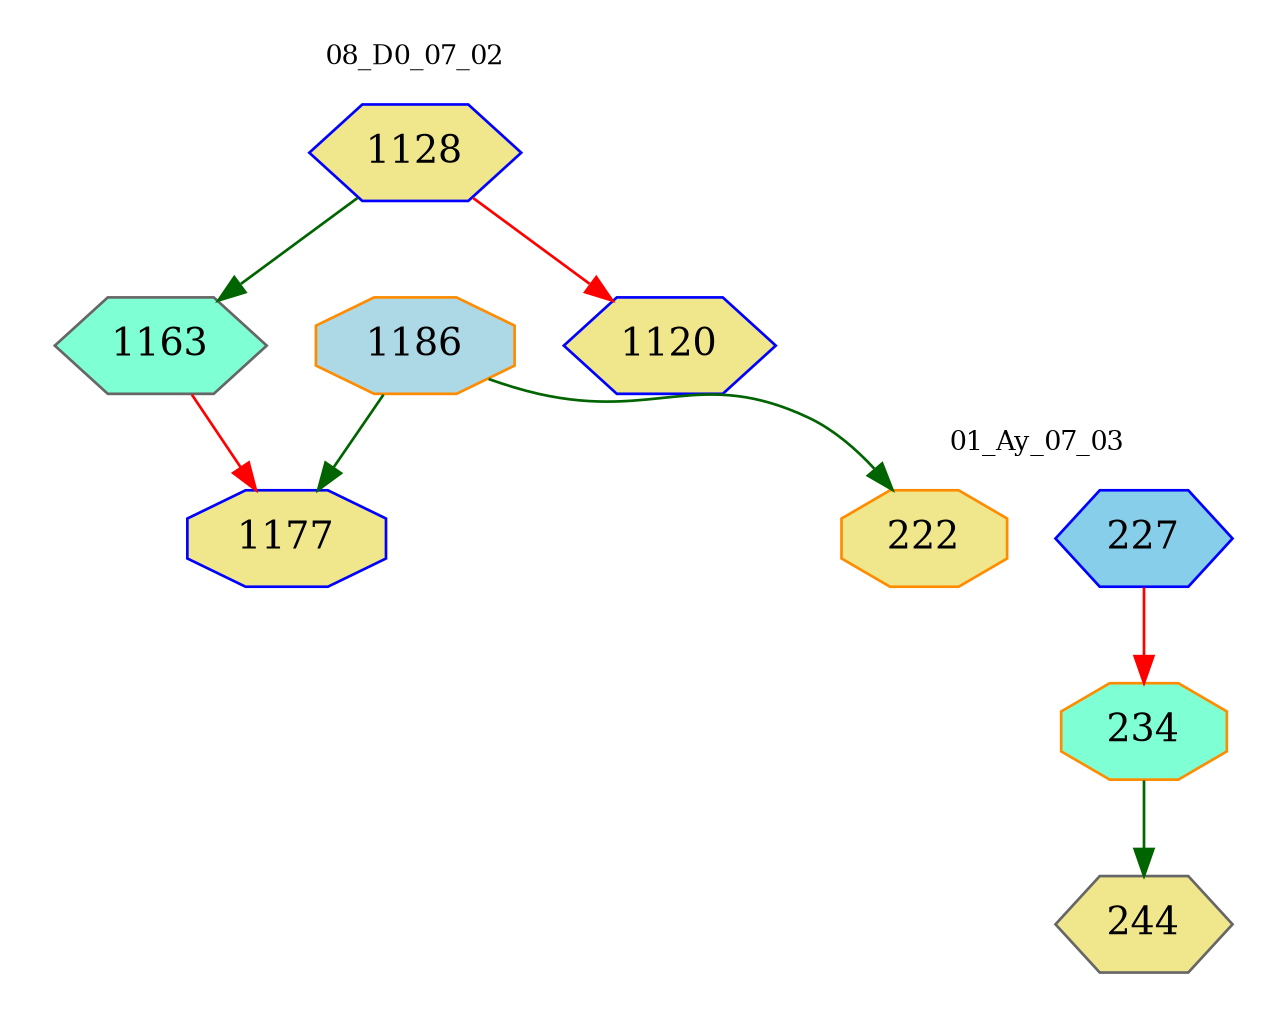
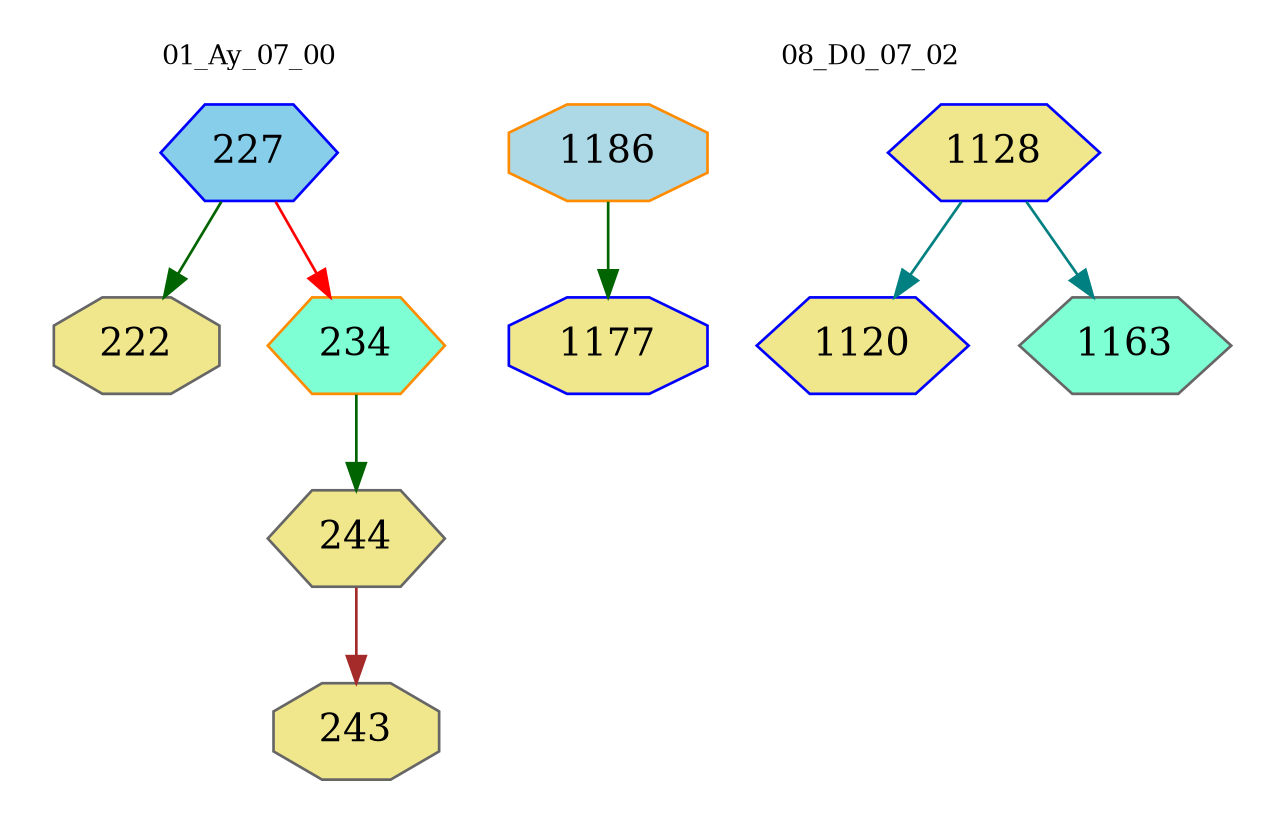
edge "1128" -> "1163": color darkgreen -> teal
edge "1128" -> "1120": color red -> teal
edge "1186" -> "222": now "227" -> "222"
edge "1163" -> "1177": removed
cluster "01_Ay_07_03": label "01_Ay_07_03" -> "01_Ay_07_00"
node "222": color darkorange -> gray40
node "243": added
node "234": shape octagon -> hexagon
